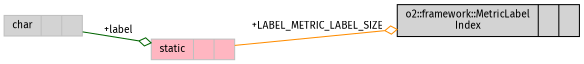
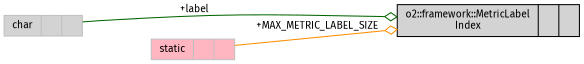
edge "static" -> "o2::framework::MetricLabel": label " +LABEL_METRIC_LABEL_SIZE" -> " +MAX_METRIC_LABEL_SIZE"
edge "char" -> "static": now "char" -> "o2::framework::MetricLabel"
